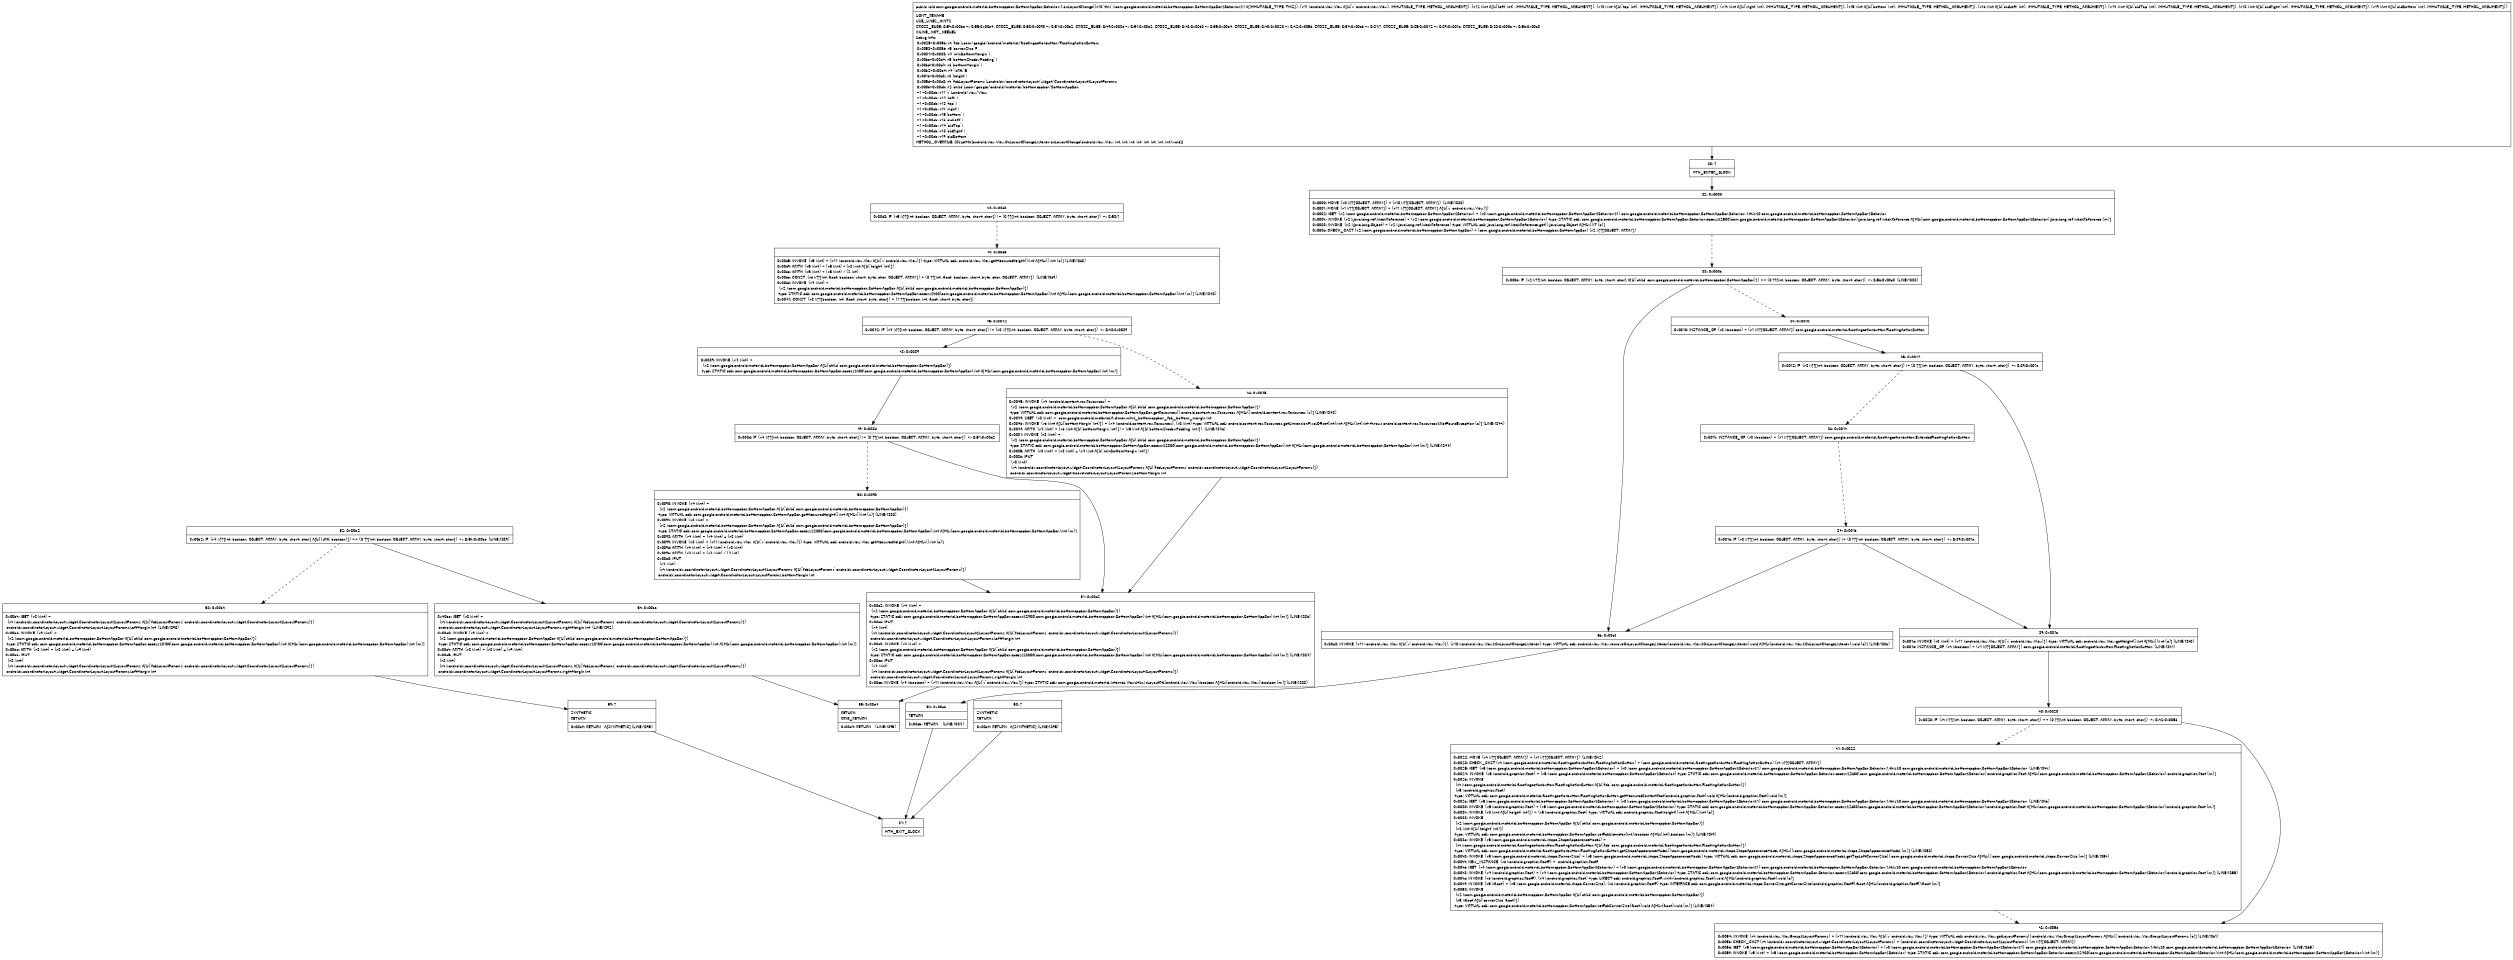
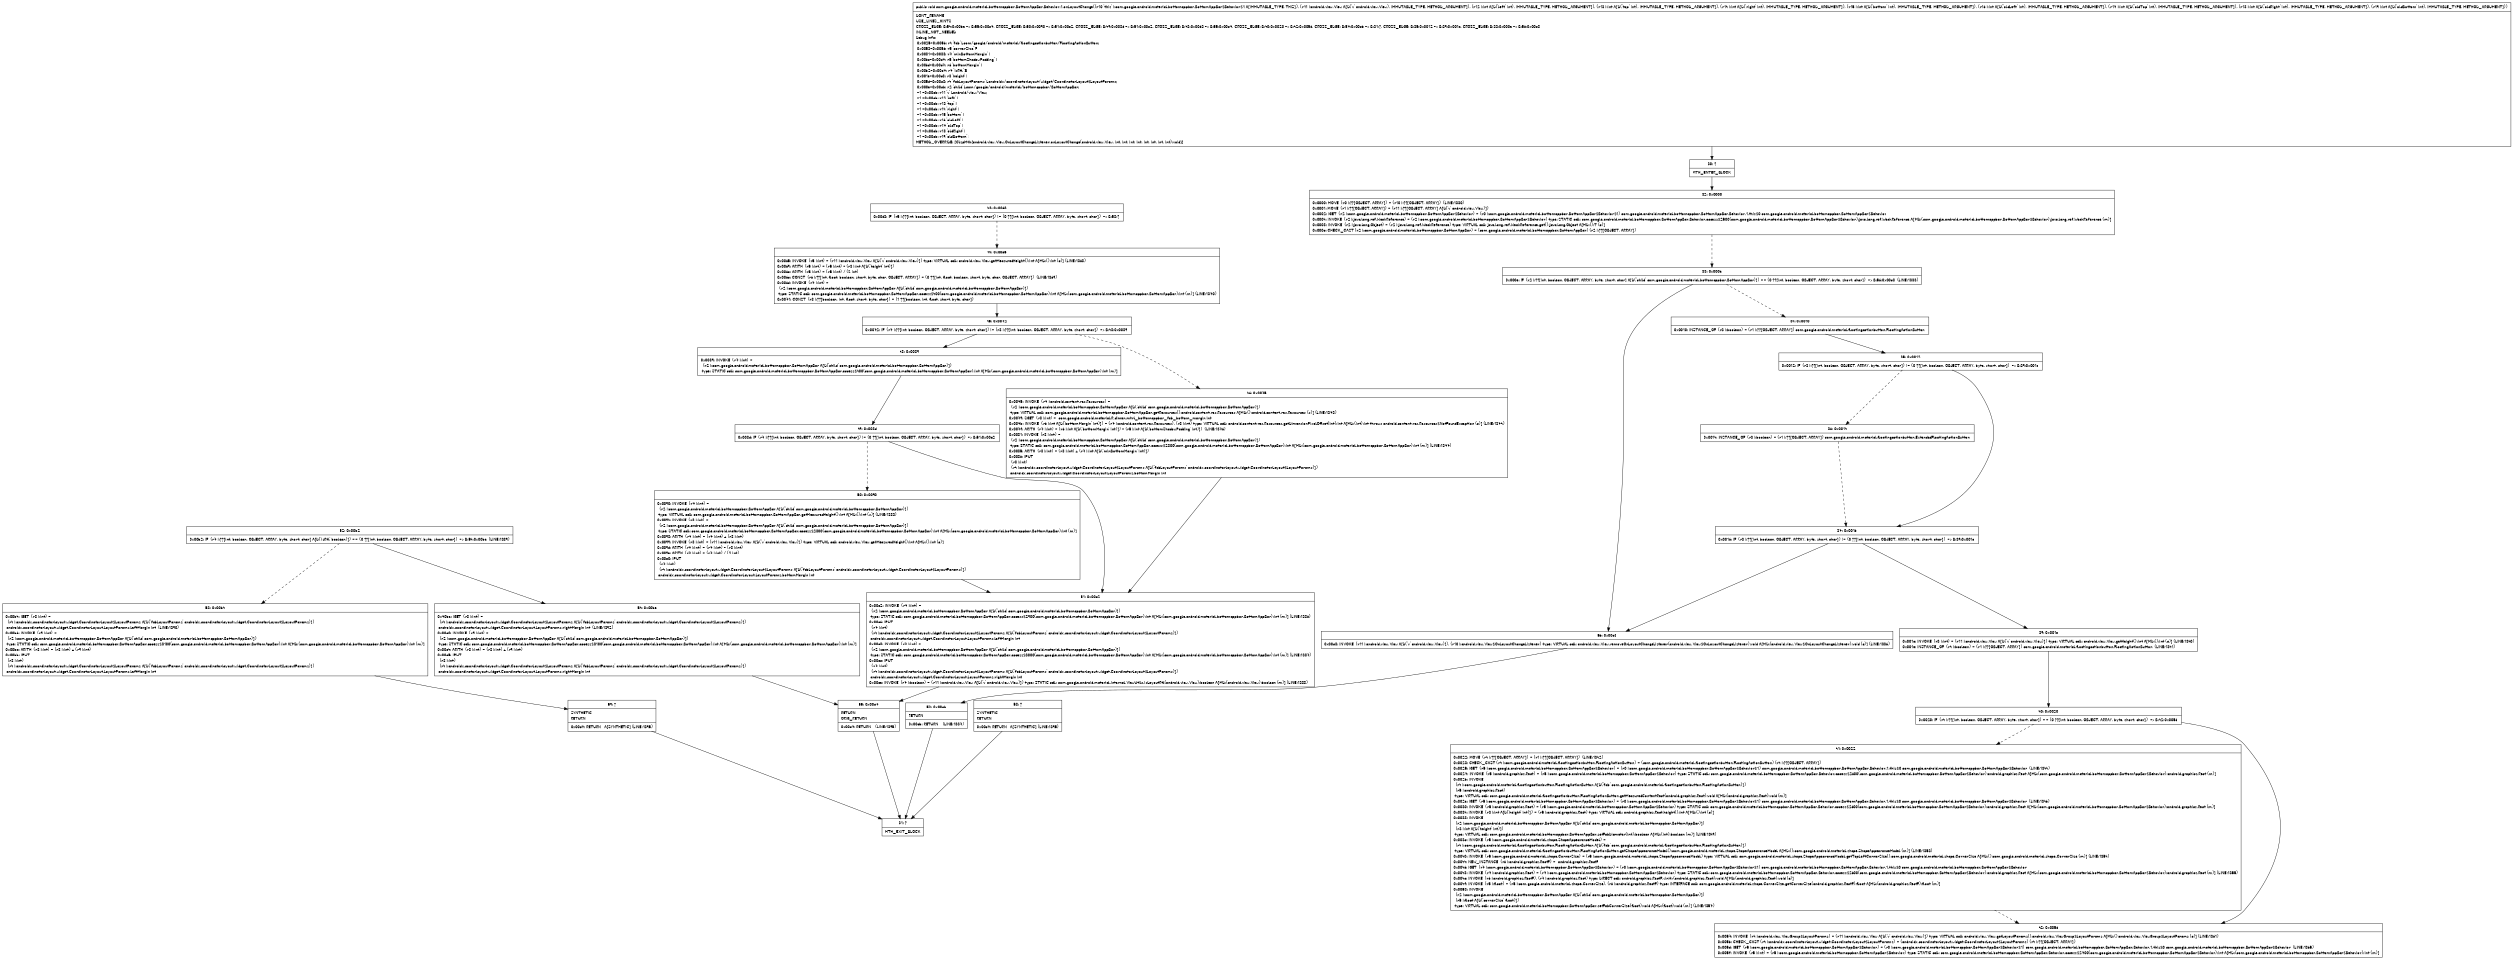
edge "44: 0x0065" -> "45: 0x0072": added
edge "35: 0x0012" -> "39: 0x001a": now "35: 0x0012" -> "37: 0x0016"
edge "55: 0x00c7" -> "31: ?": added
